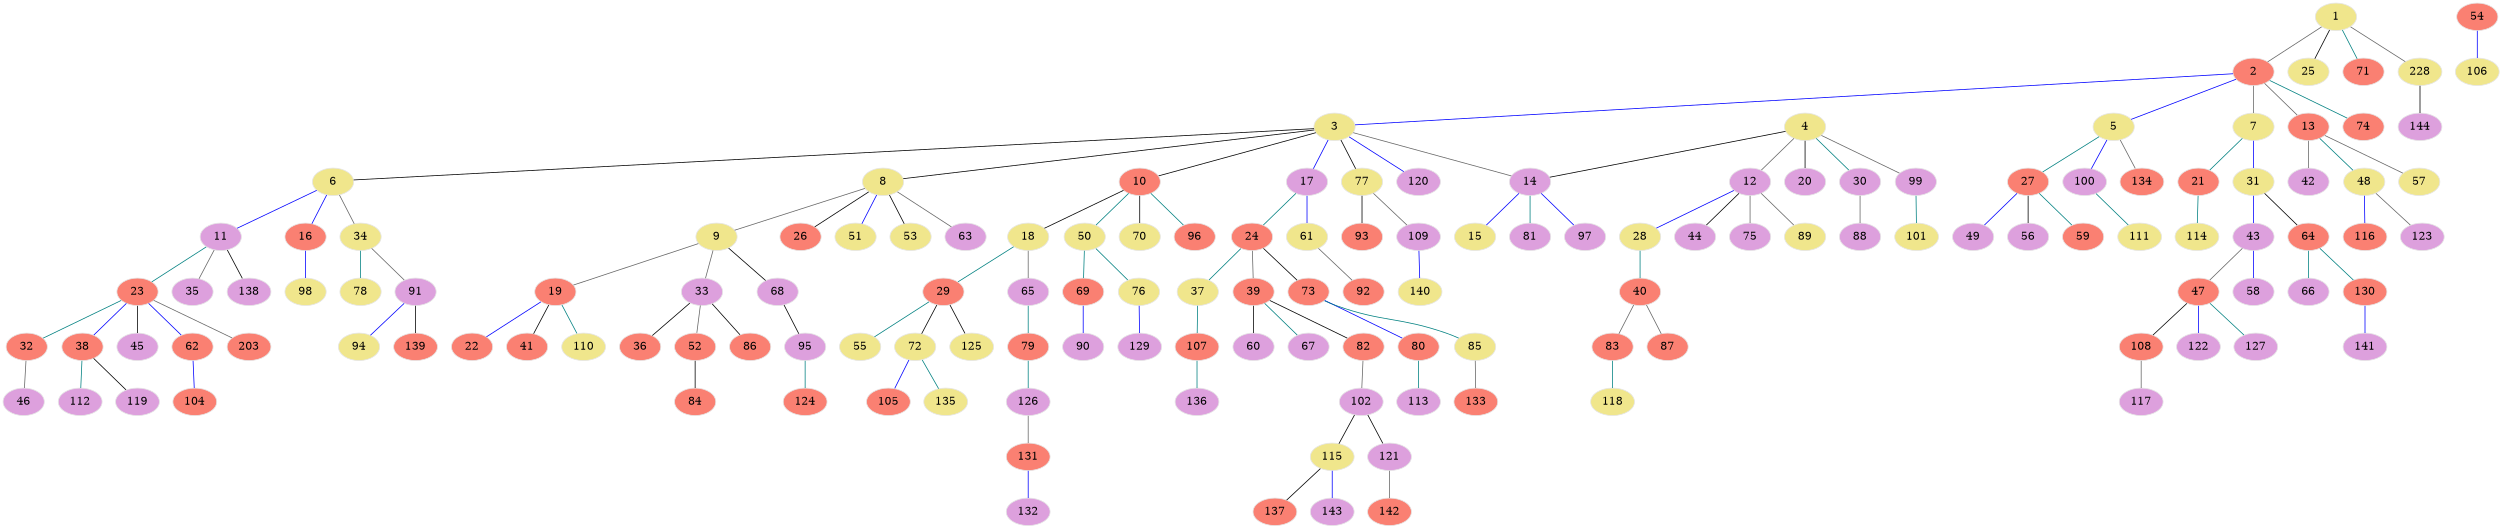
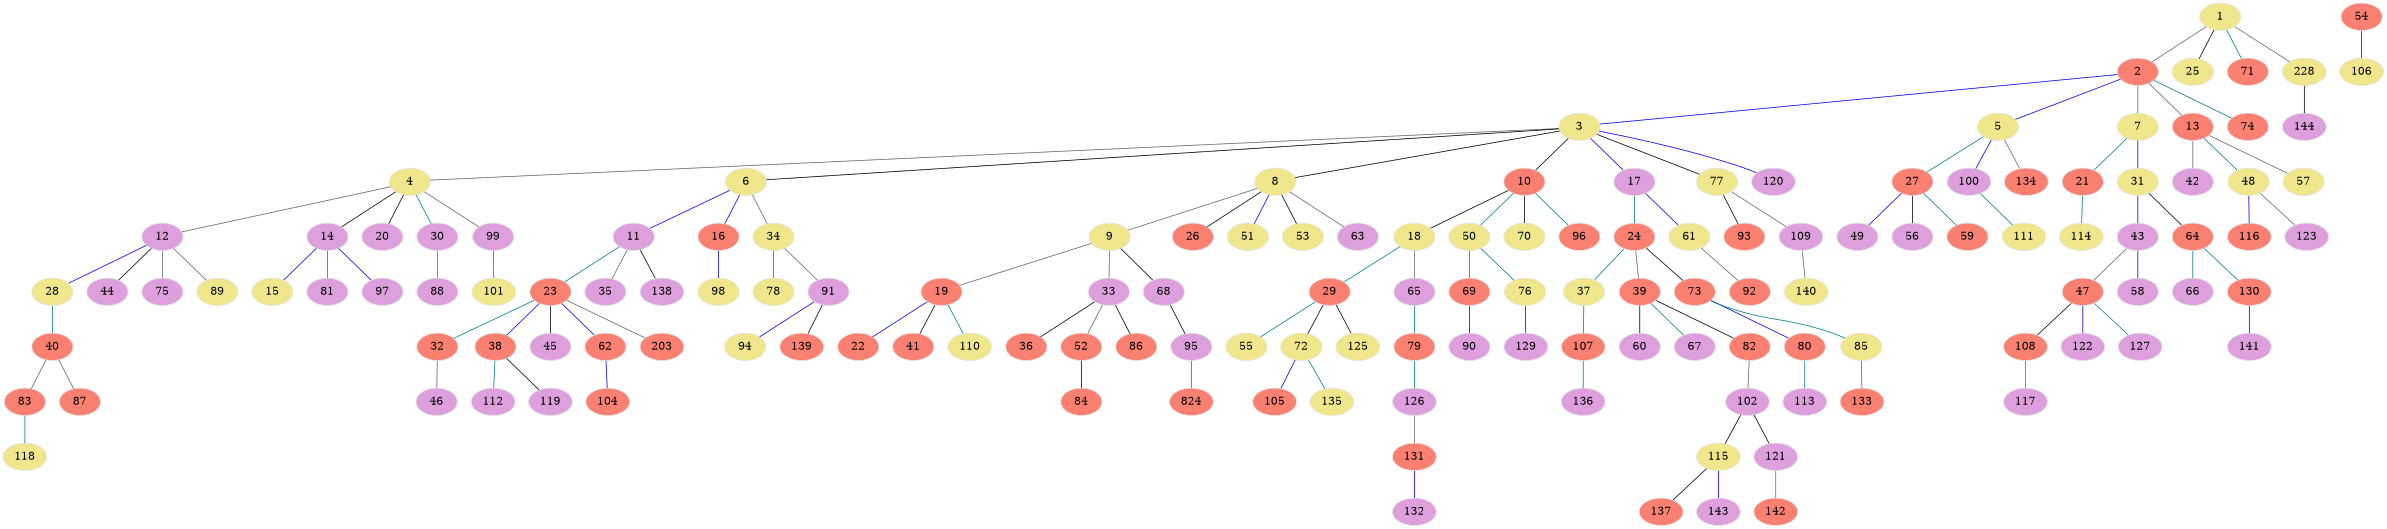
edge "3" -- "14": now "3" -- "4"
edge "109" -- "140": color blue -> gray40
node "124": label "124" -> "824"
